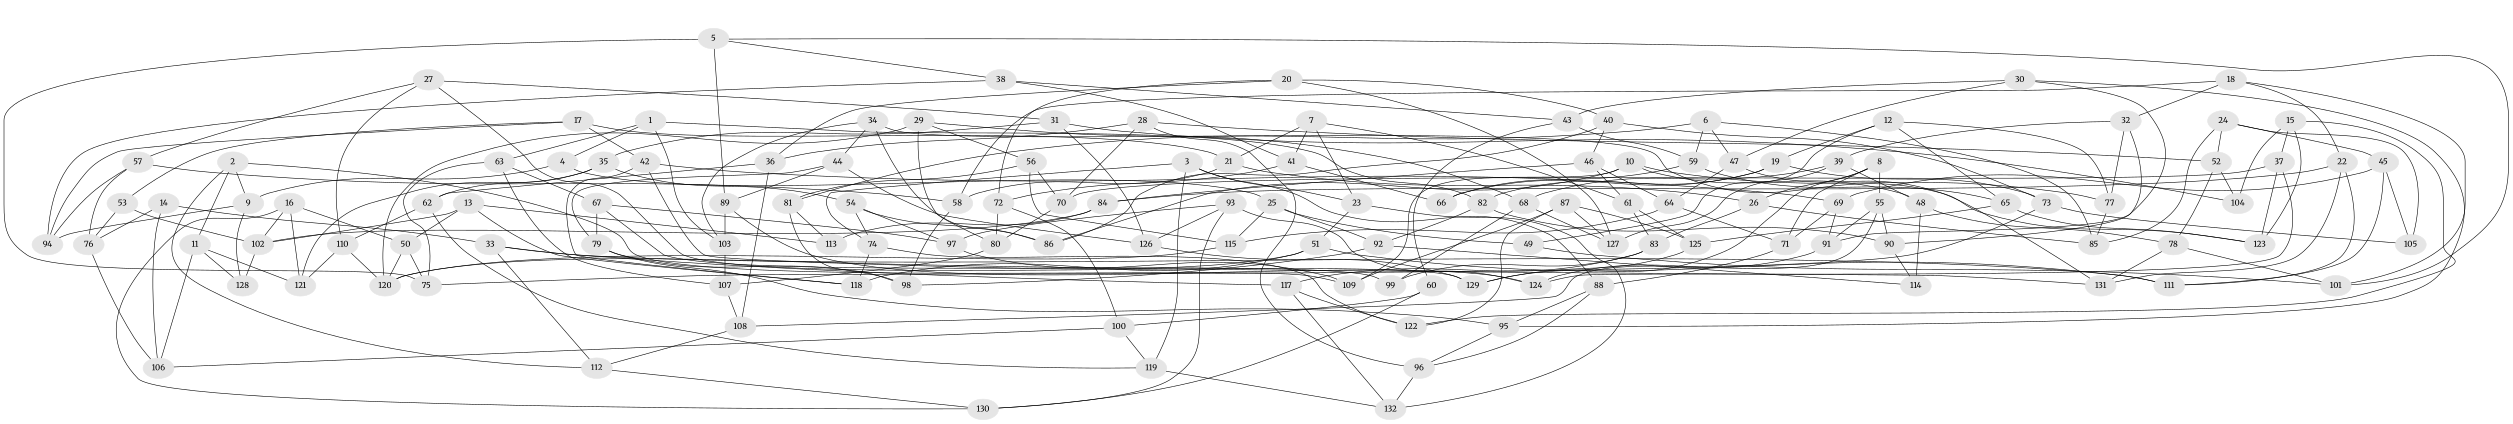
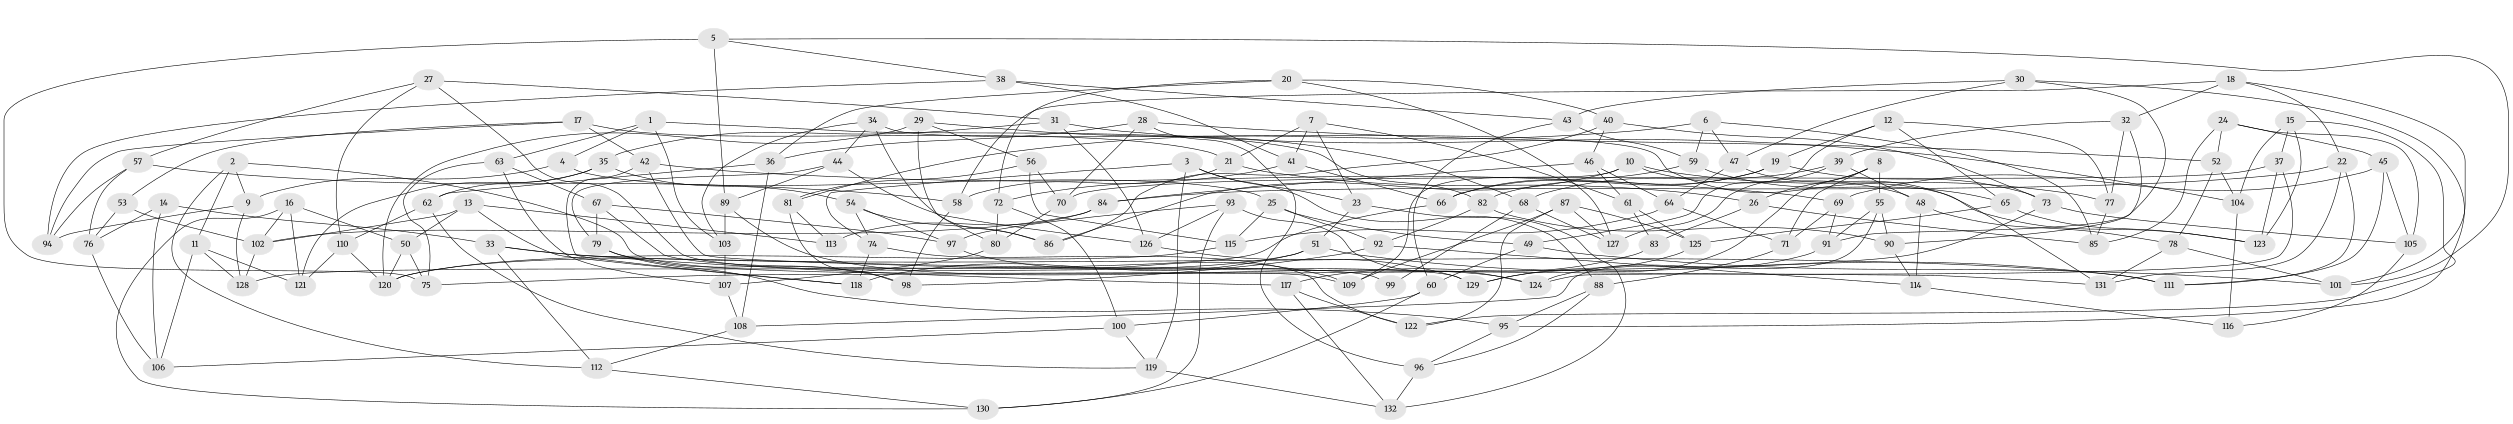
edge "49" -- "60": added
edge "83" -- "99": removed
edge "66" -- "128": added
node "116": added
